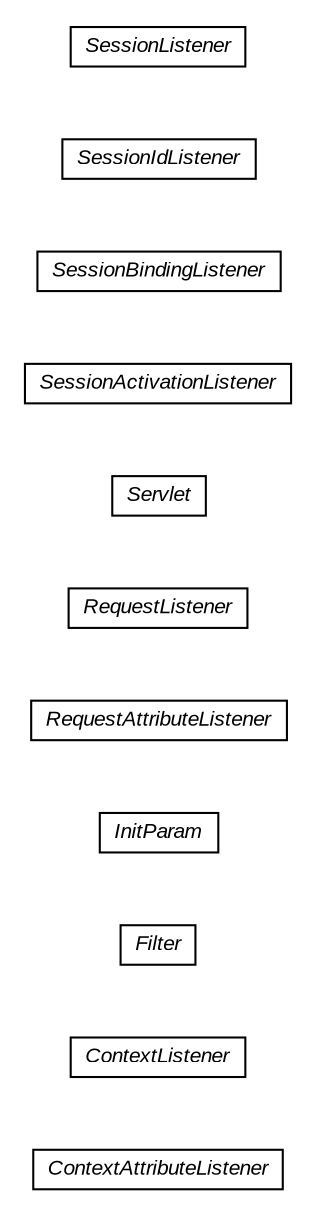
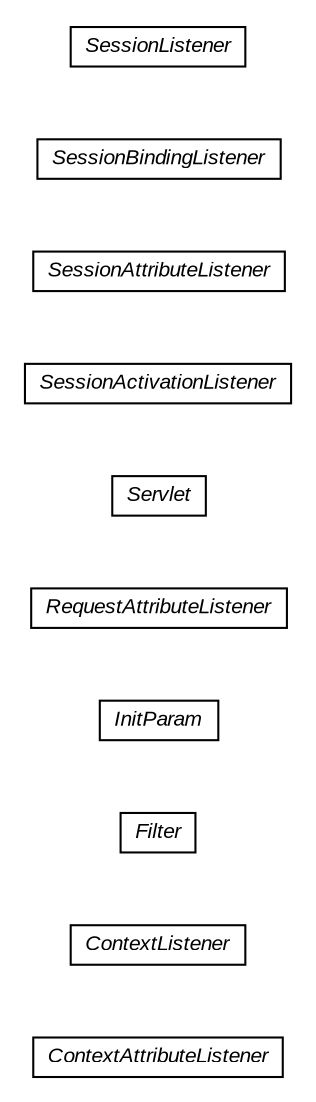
node "SessionIdListener": removed
node "SessionAttributeListener": added
node "RequestListener": removed
